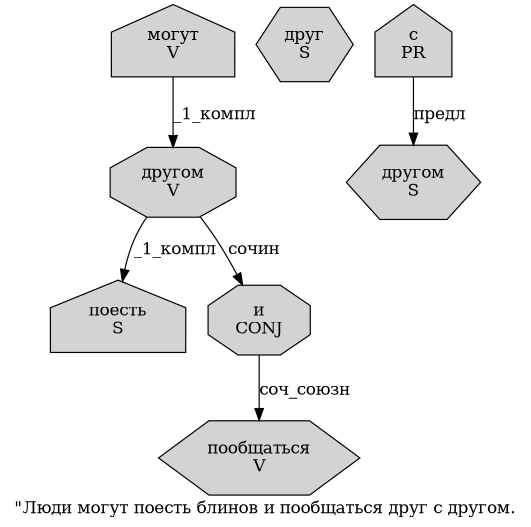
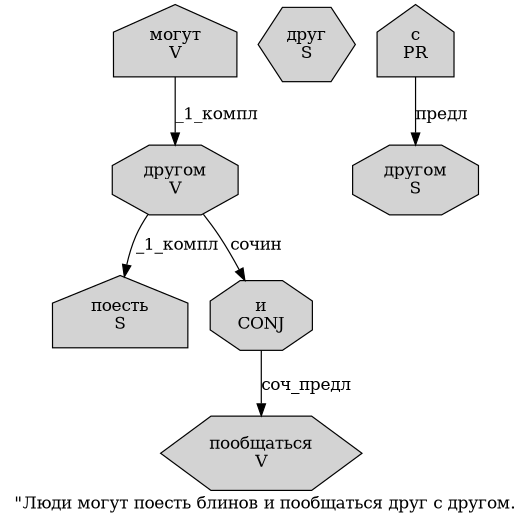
node "другом S": shape hexagon -> octagon
edge "и CONJ" -> "пообщаться V": label "соч_союзн" -> "соч_предл"
